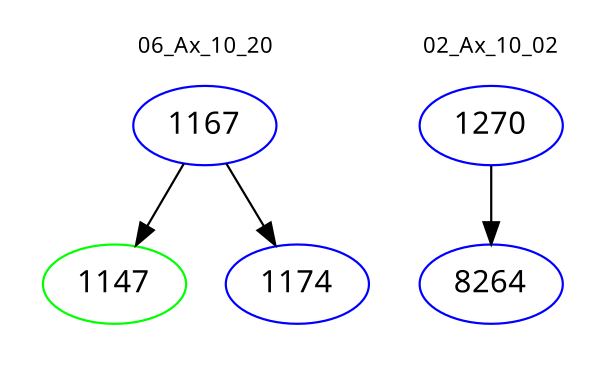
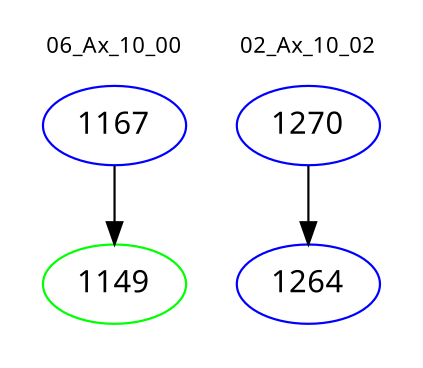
cluster "06_Ax_10_20": label "06_Ax_10_20" -> "06_Ax_10_00"
node "1147": label "1147" -> "1149"
node "1174": removed
node "8264": label "8264" -> "1264"
